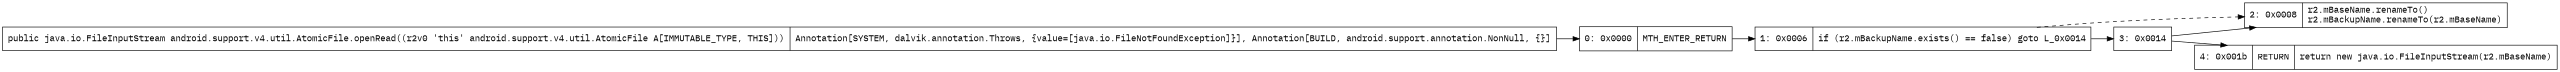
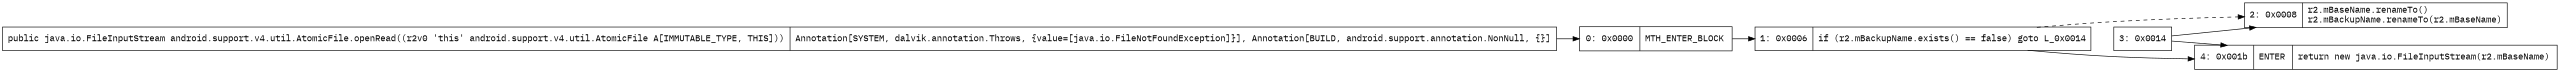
node "0: 0x0000": text "MTH_ENTER_RETURN" -> "MTH_ENTER_BLOCK"
edge "1: 0x0006" -> "3: 0x0014": now "1: 0x0006" -> "4: 0x001b"
node "4: 0x001b": text "RETURN" -> "ENTER"
